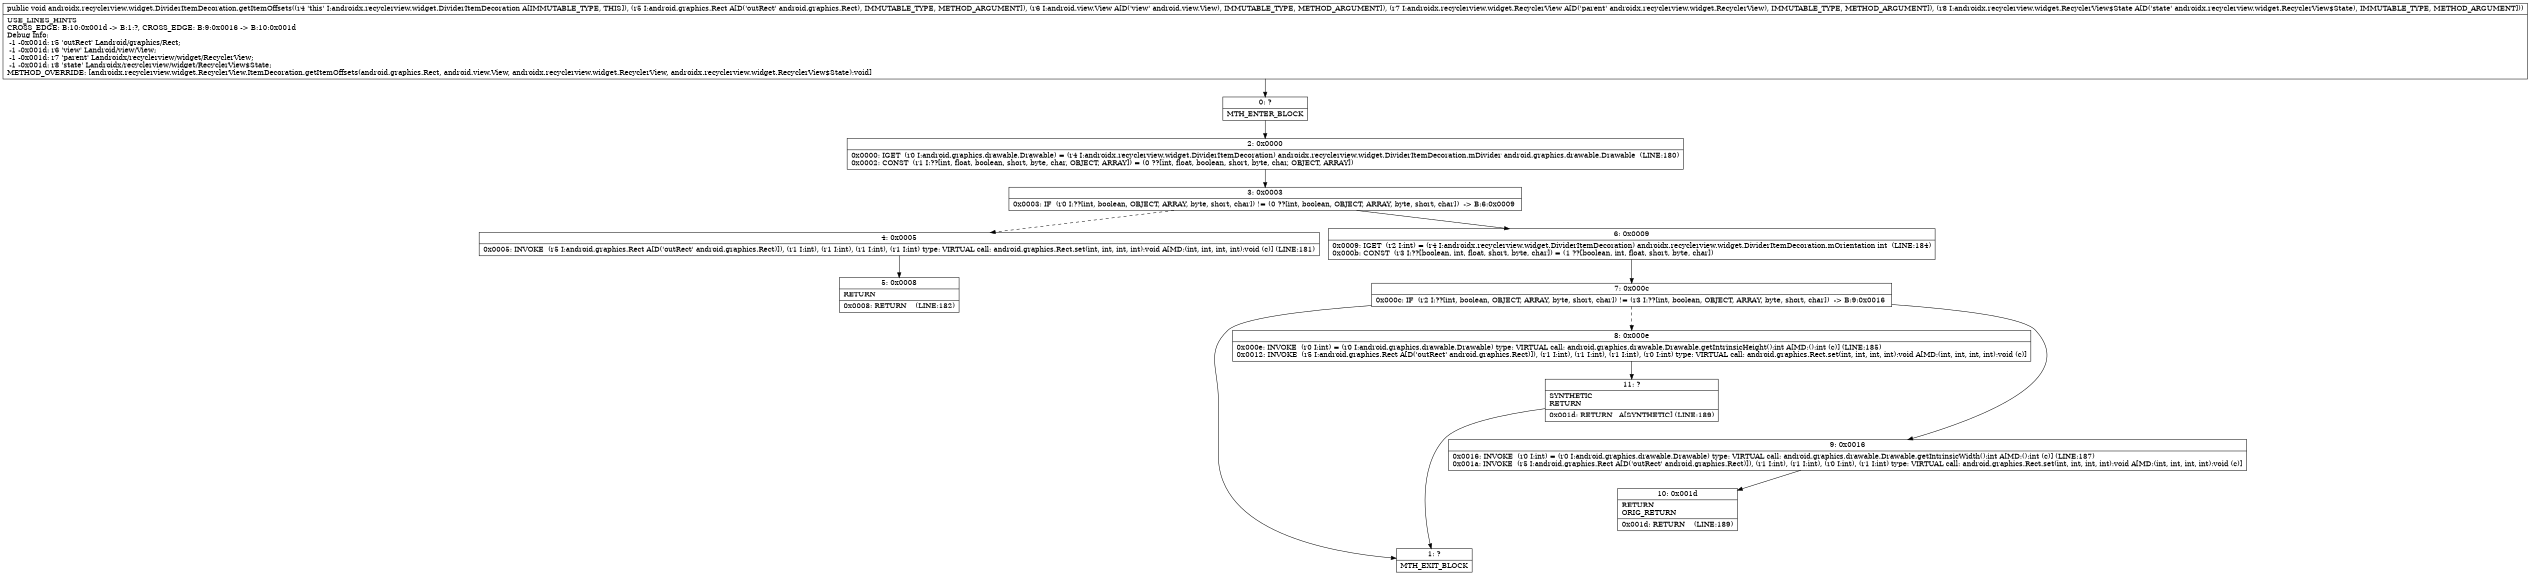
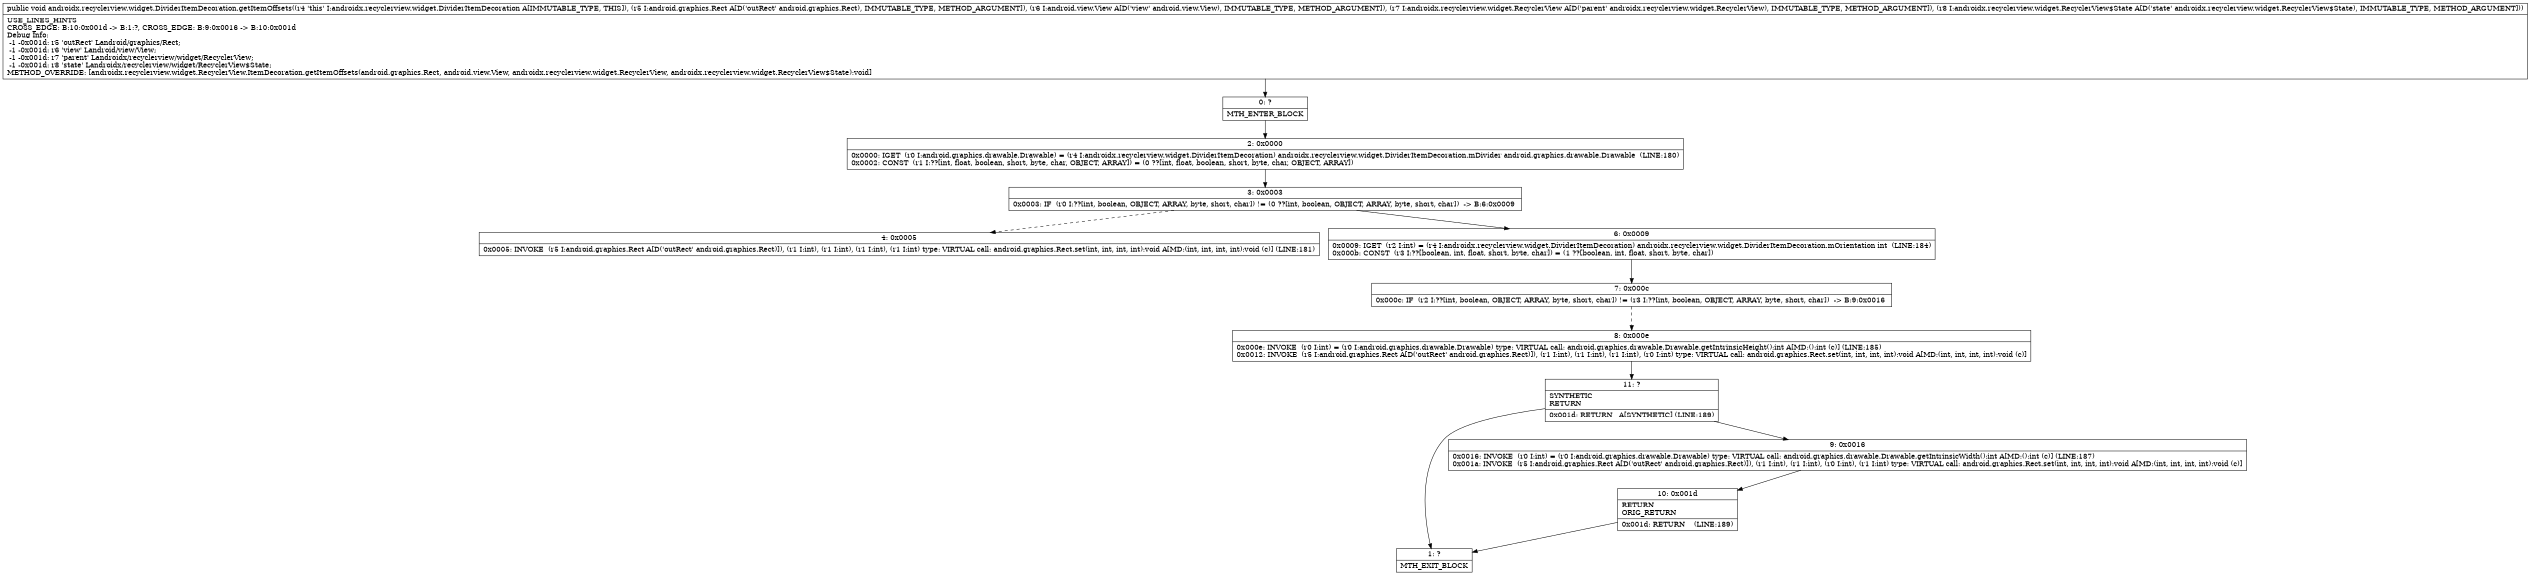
node "5: 0x0008": removed
edge "7: 0x000c" -> "9: 0x0016": now "11: ?" -> "9: 0x0016"
edge "7: 0x000c" -> "1: ?": now "10: 0x001d" -> "1: ?"
